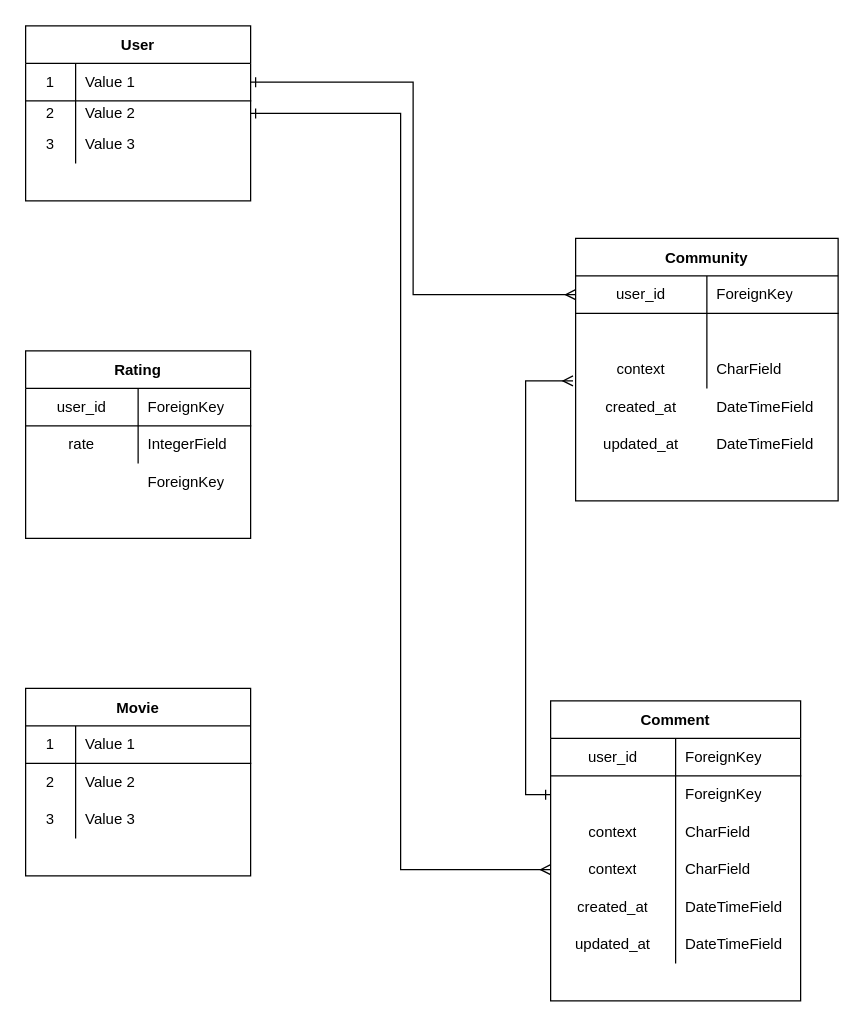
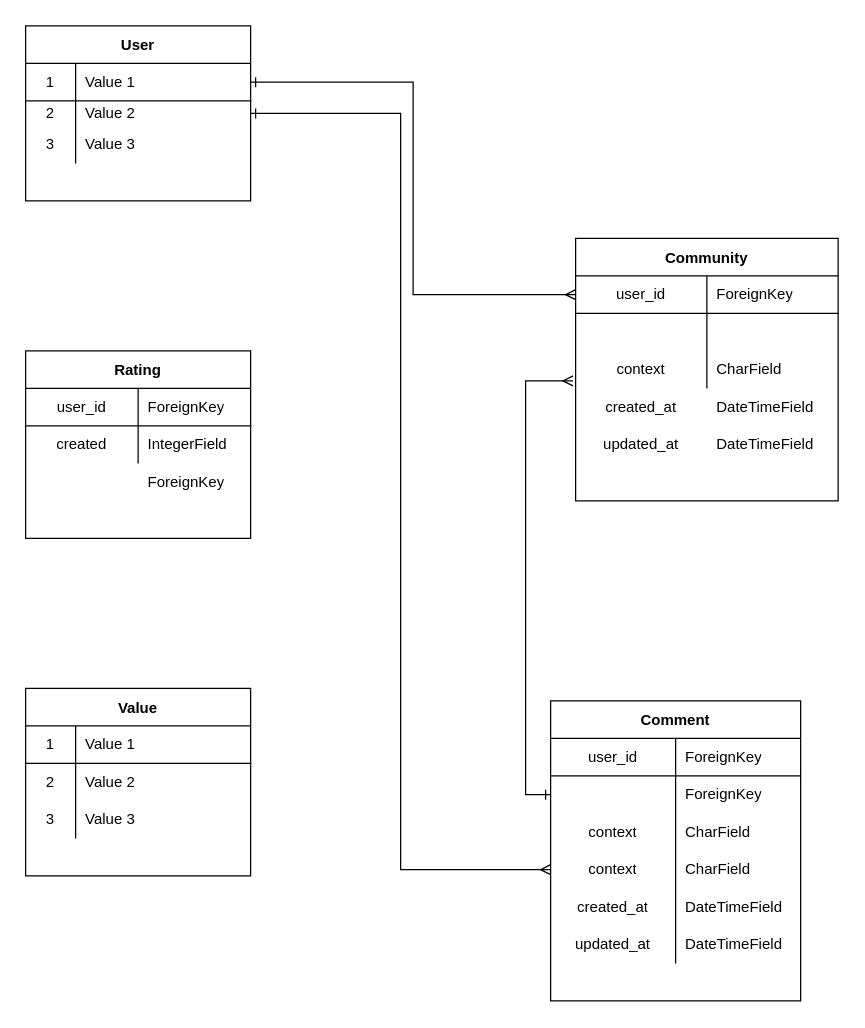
node "rate": label "rate" -> "created"
node "Movie": label "Movie" -> "Value"
